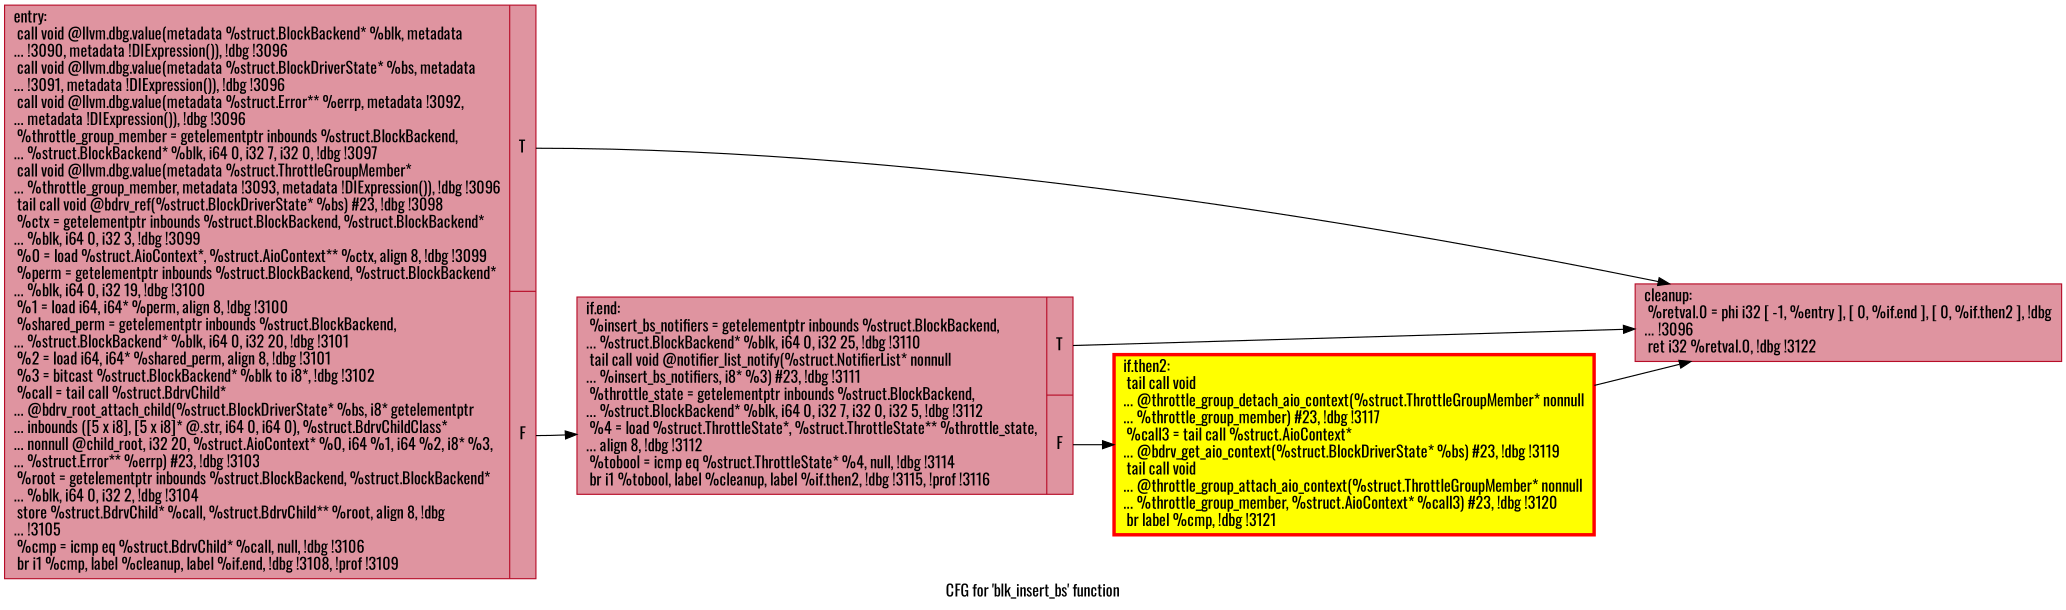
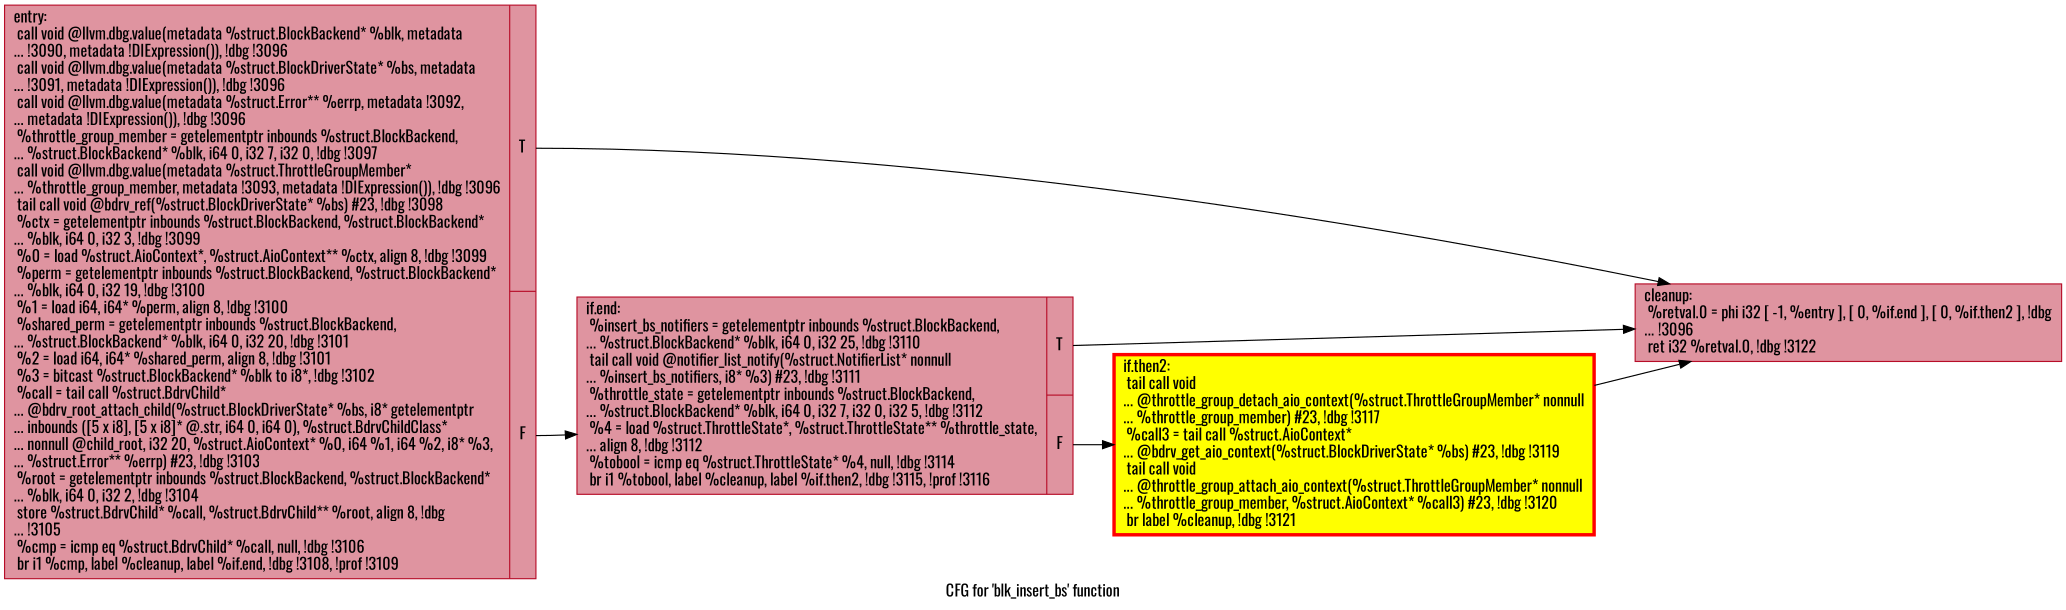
node "if.then2:": text "br label %cmp, !dbg !3121" -> "br label %cleanup, !dbg !3121"
